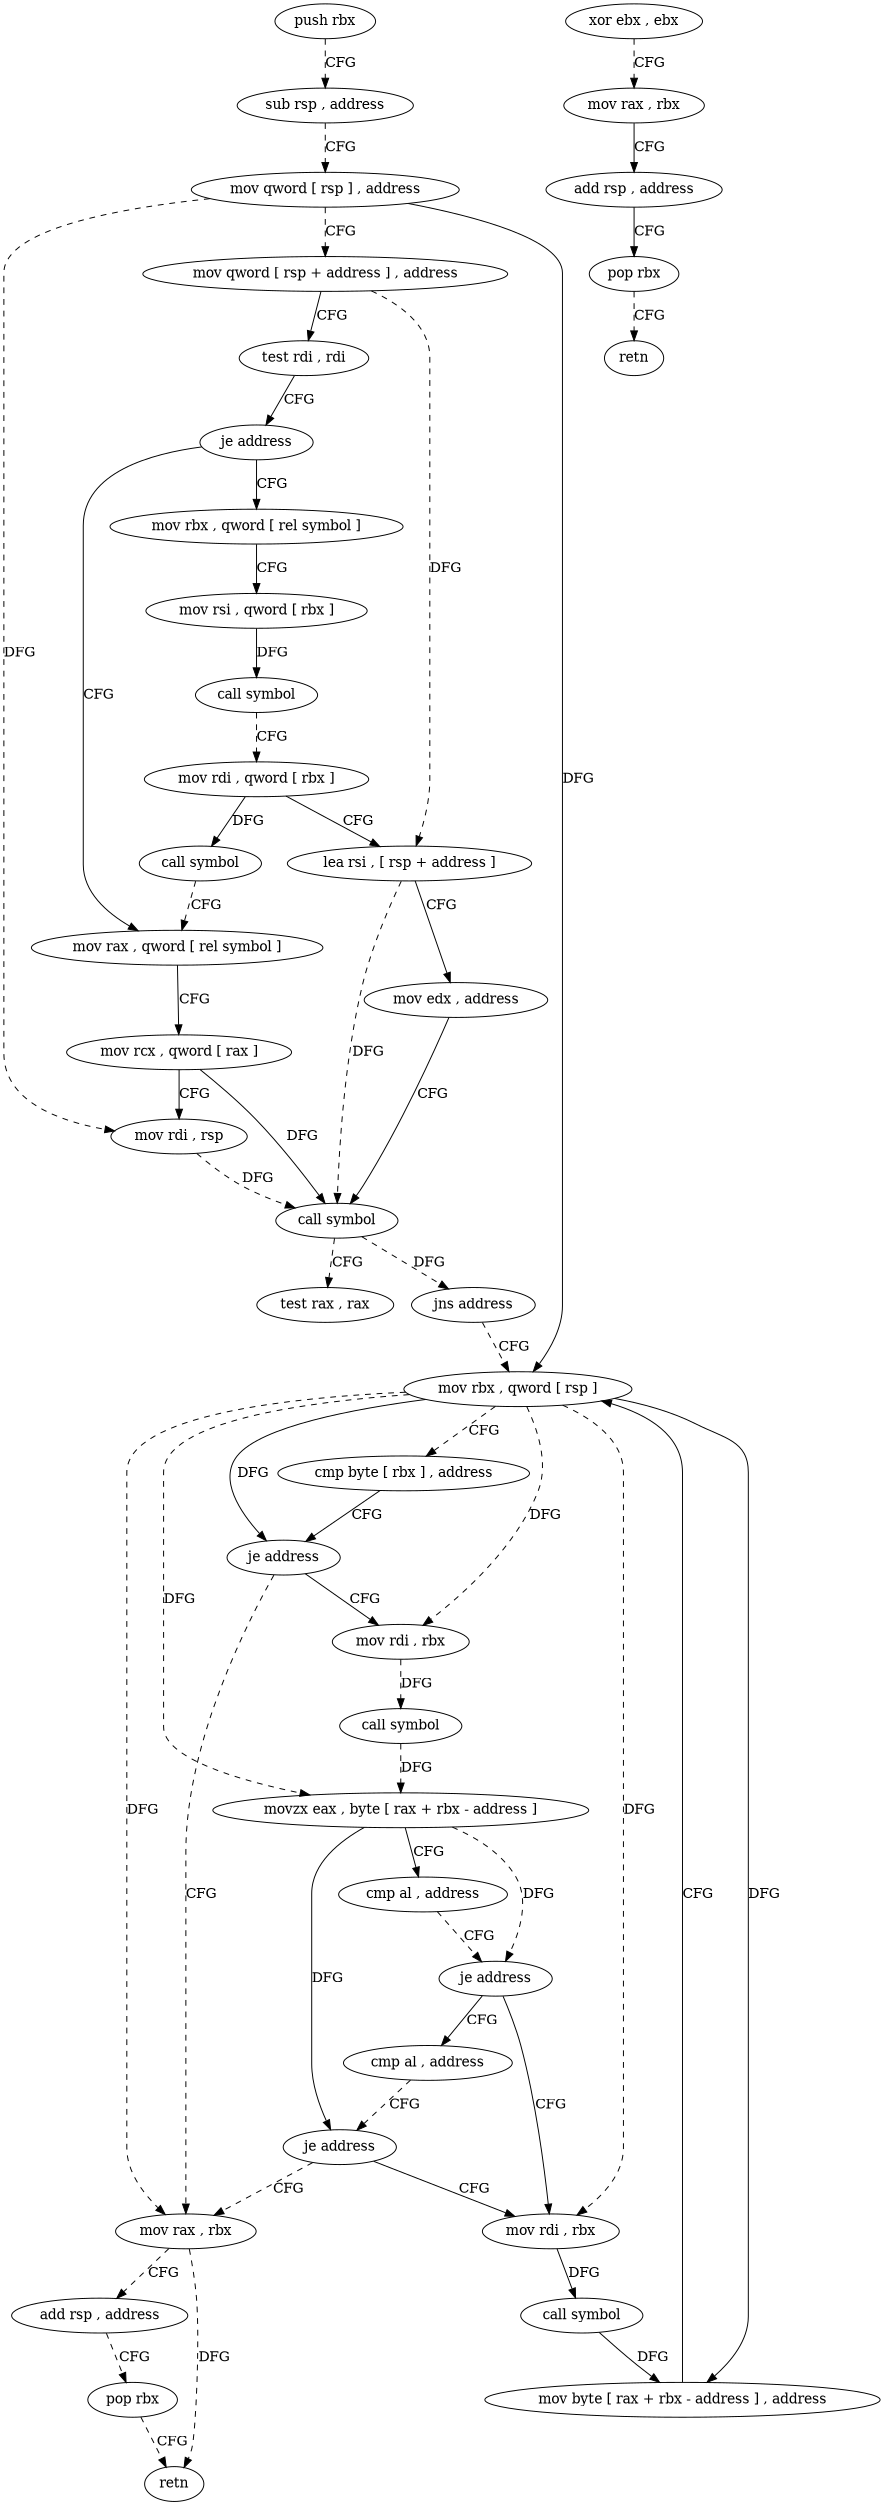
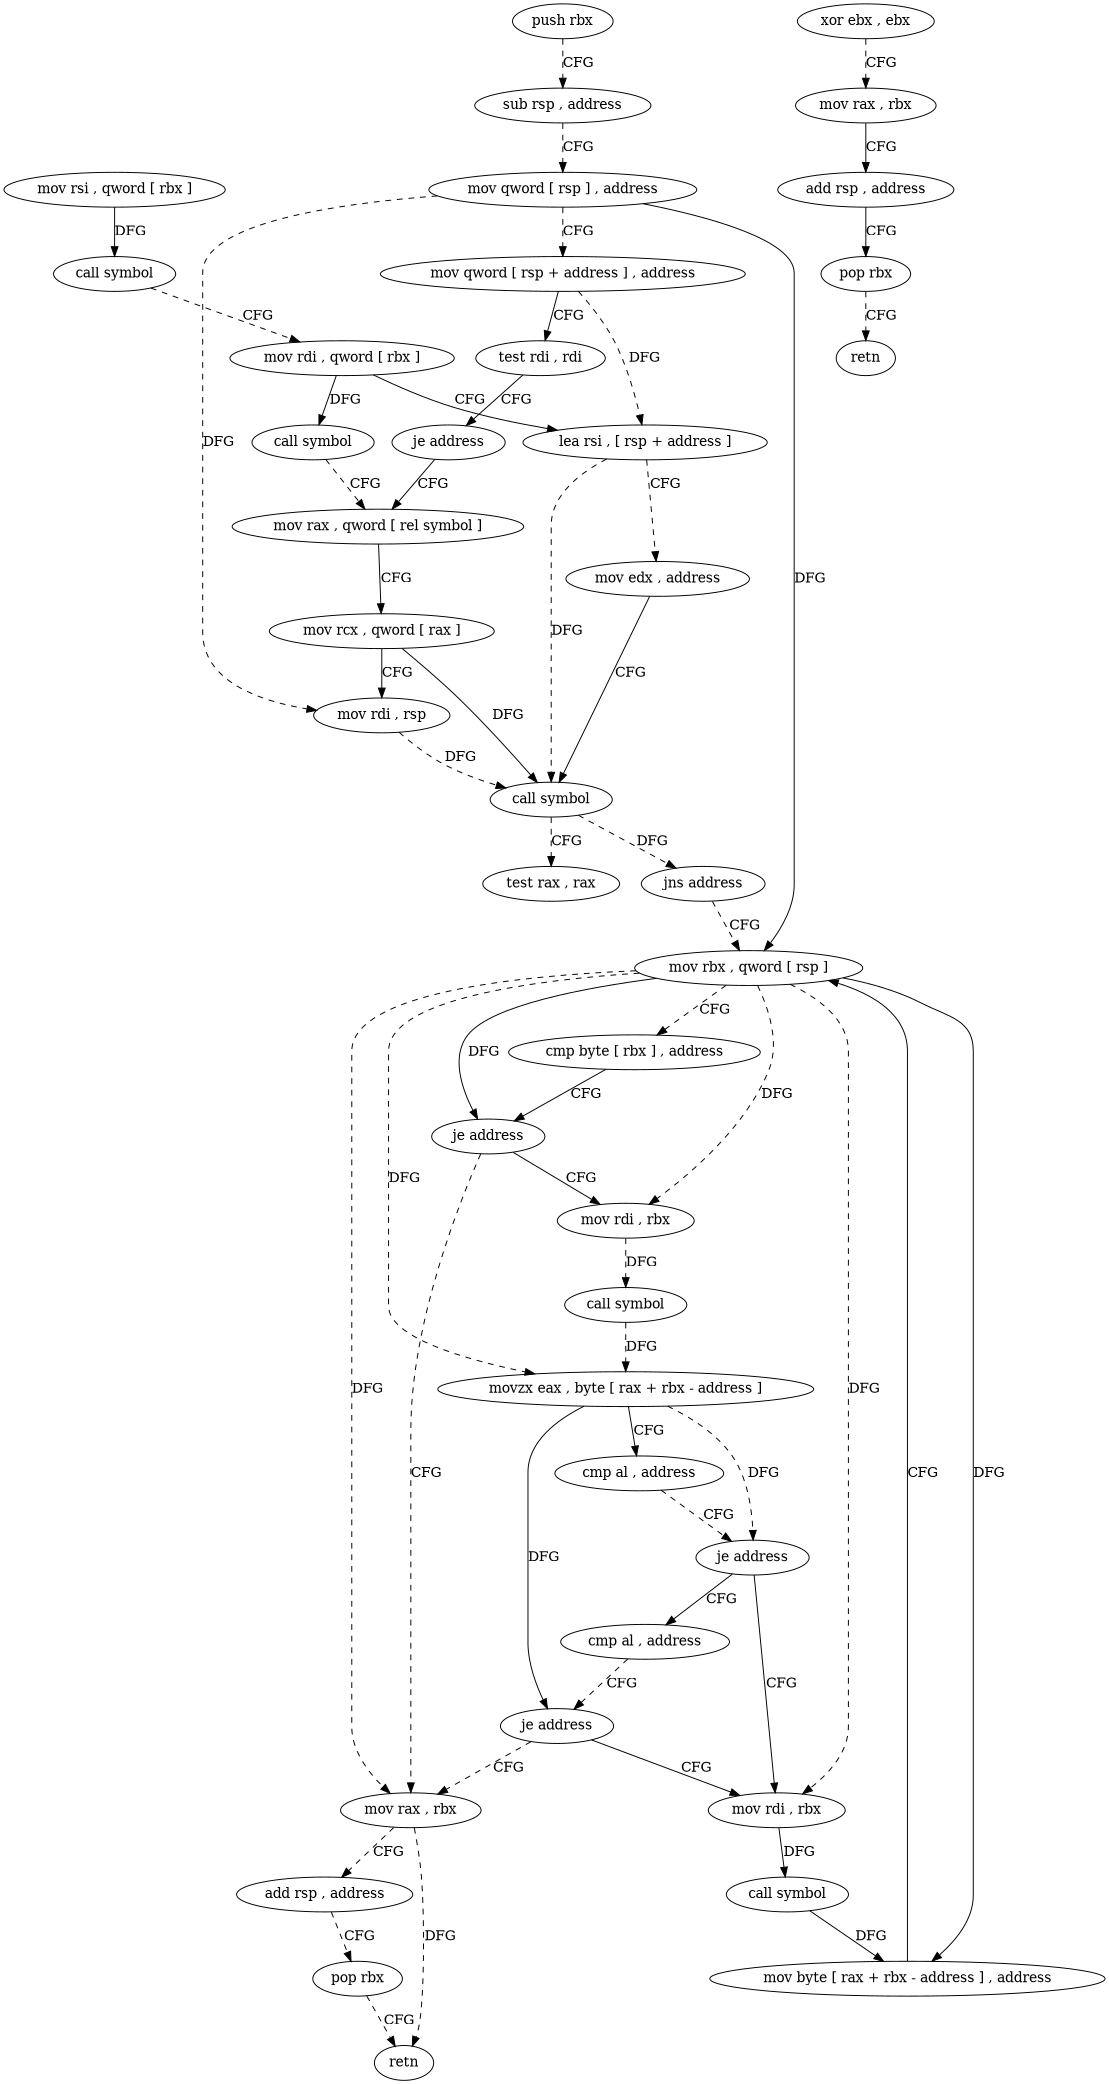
node "mov rbx , qword [ rel symbol ]": removed
edge "lea rsi , [ rsp + address ]" -> "mov edx , address": style solid -> dashed
